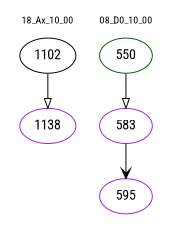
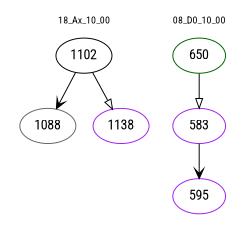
node "550": label "550" -> "650"
node "1088": added
